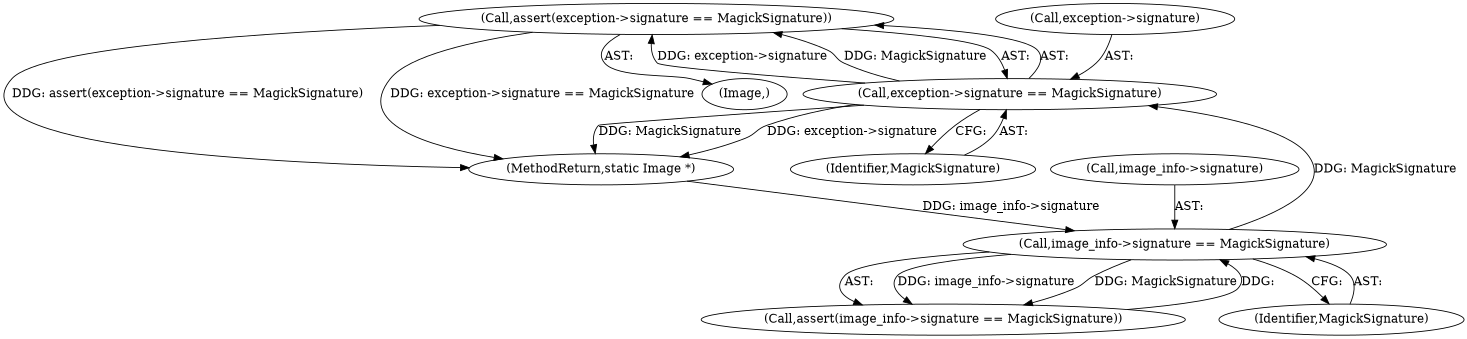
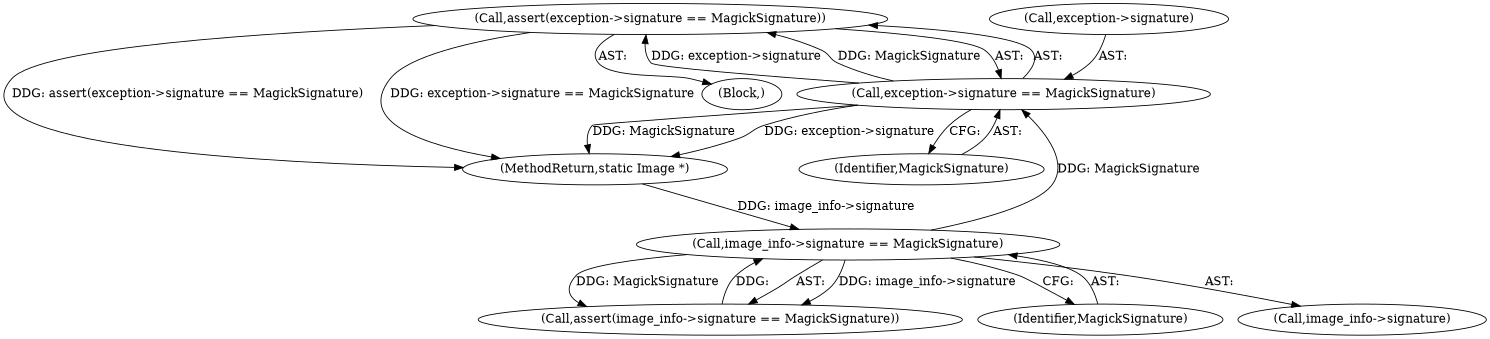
node "(Image,)": label "(Image,)" -> "(Block,)"
edge "(Call,image_info->signature)" -> "(Call,image_info->signature == MagickSignature)": reversed
